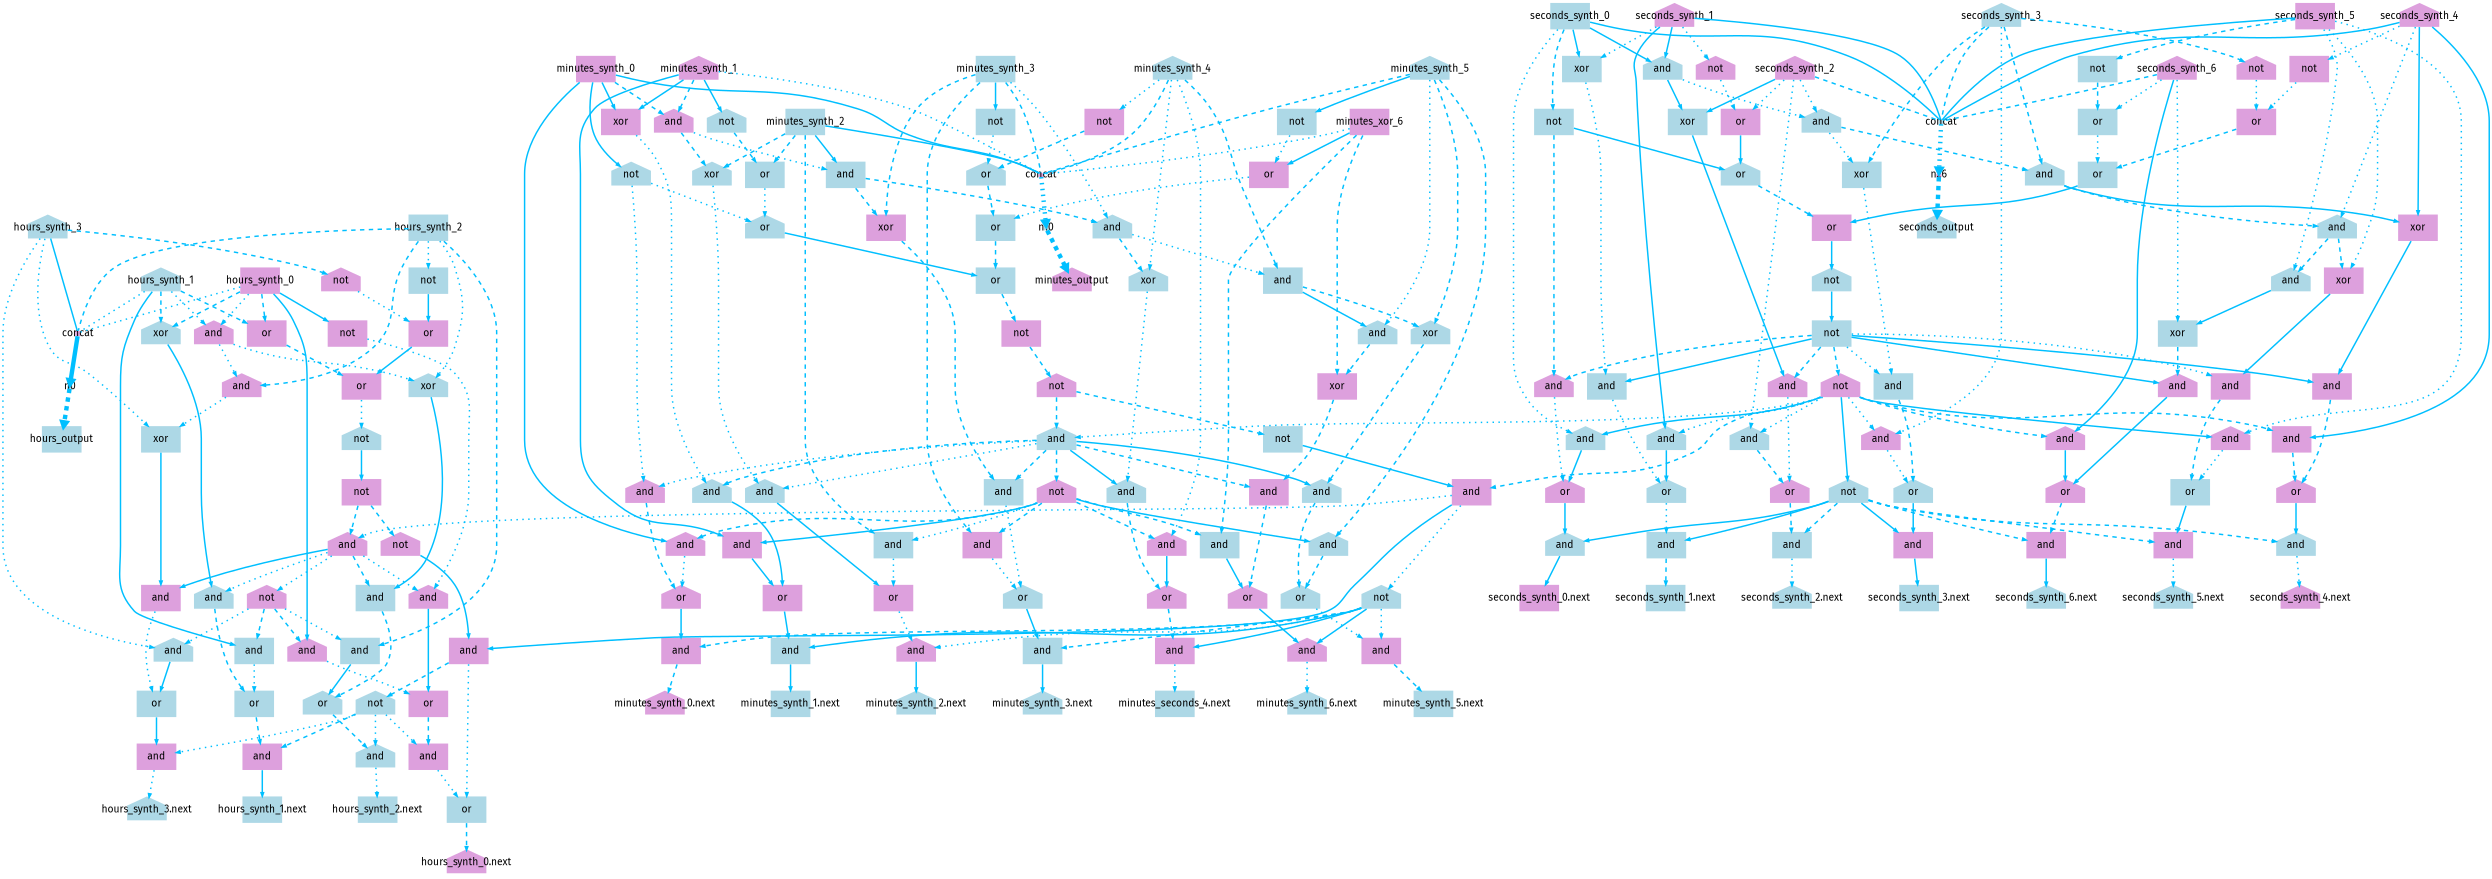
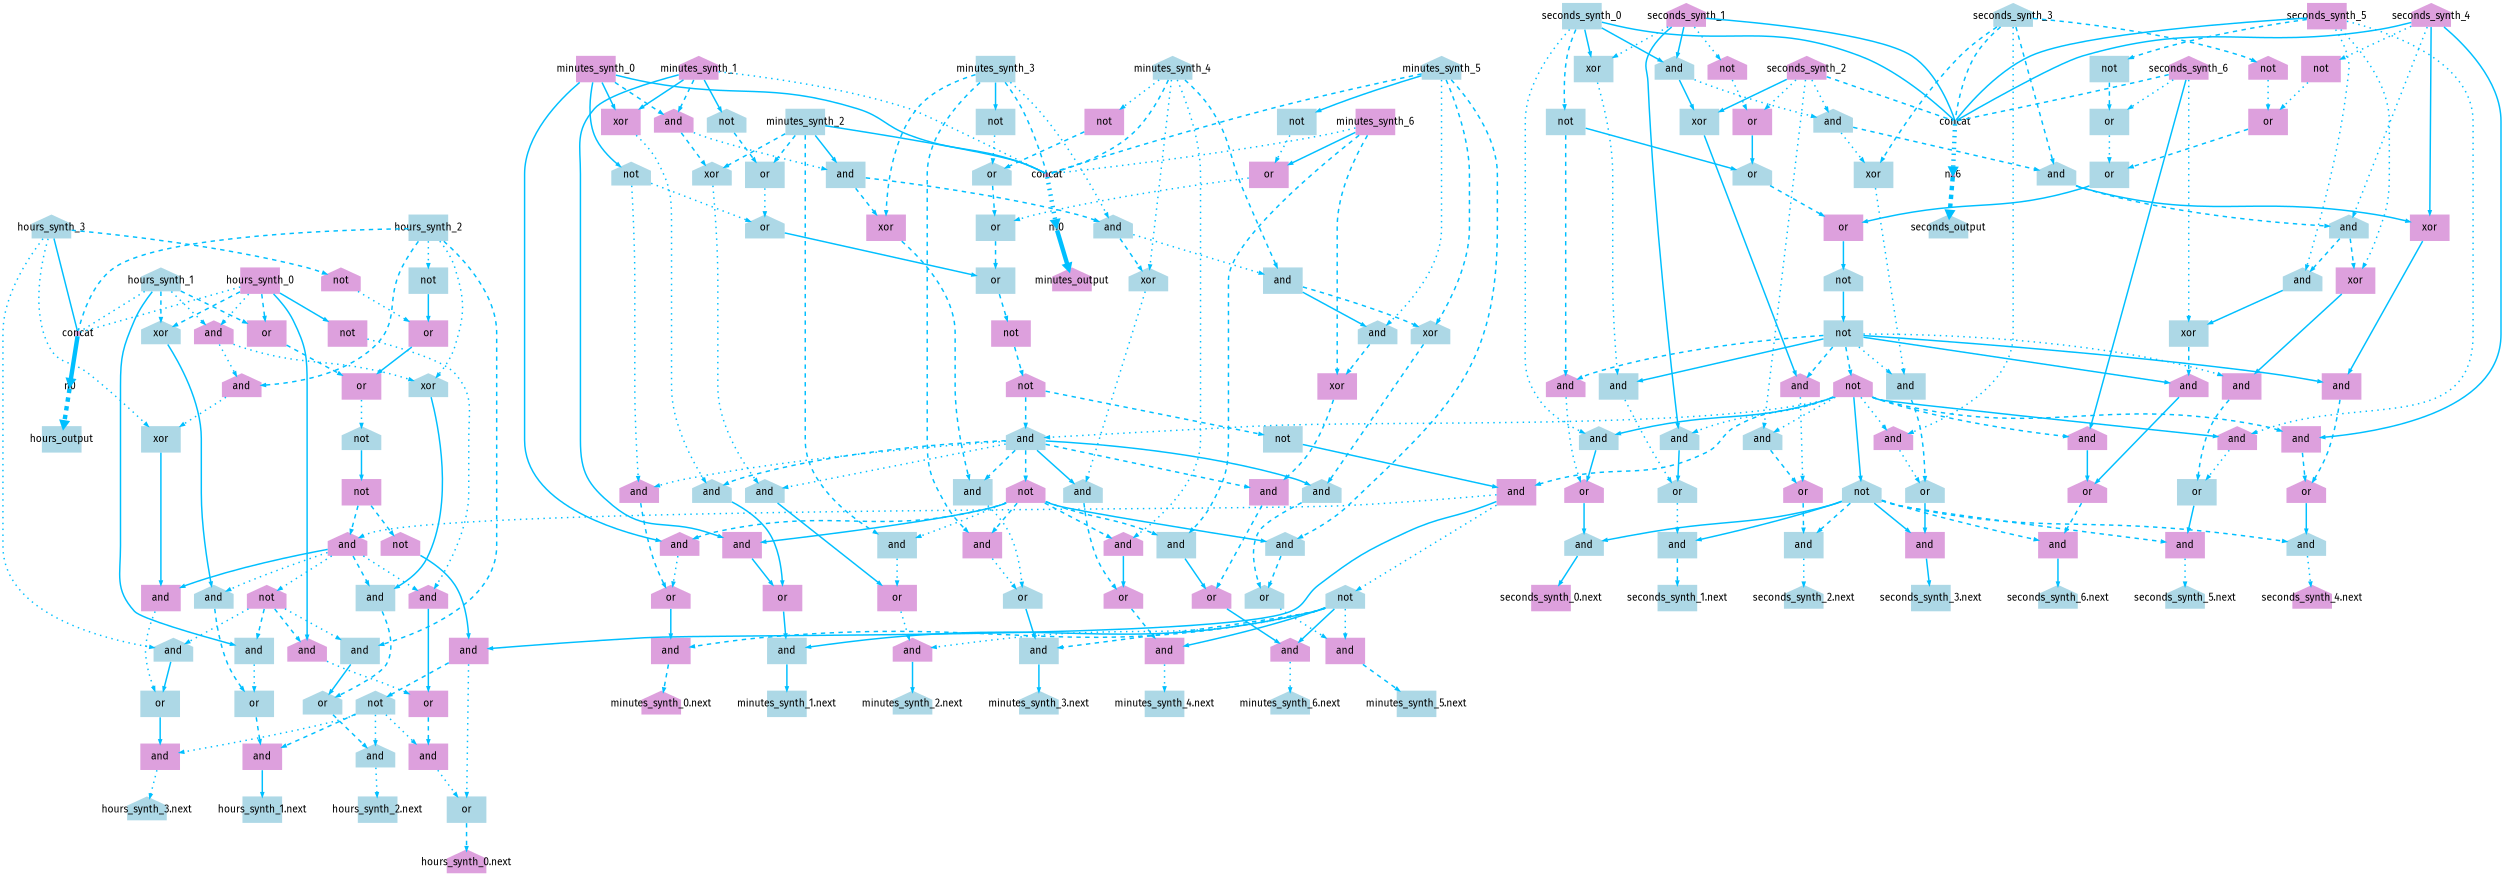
node "minutes_xor_6": label "minutes_xor_6" -> "minutes_synth_6"
edge "n10" -> "minutes_output": style dashed -> solid
node "minutes_seconds_4.next": label "minutes_seconds_4.next" -> "minutes_synth_4.next"
